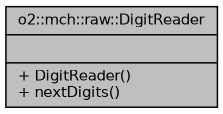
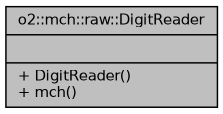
node "o2::mch::raw::DigitReader": text "+ nextDigits()" -> "+ mch()"
